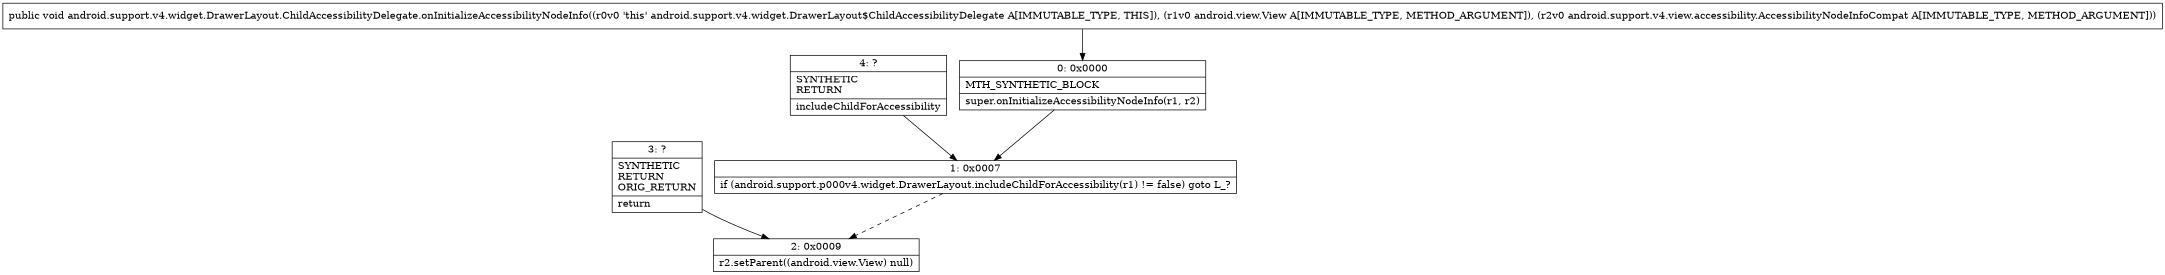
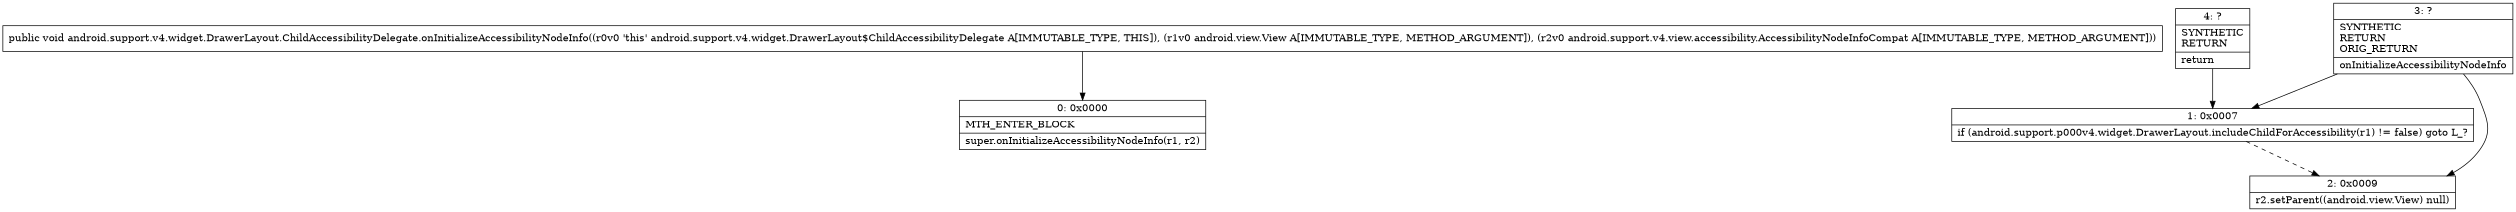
node "0: 0x0000": text "MTH_SYNTHETIC_BLOCK" -> "MTH_ENTER_BLOCK"
node "4: ?": text "includeChildForAccessibility" -> "return"
edge "0: 0x0000" -> "1: 0x0007": now "3: ?" -> "1: 0x0007"
node "3: ?": text "return" -> "onInitializeAccessibilityNodeInfo"
